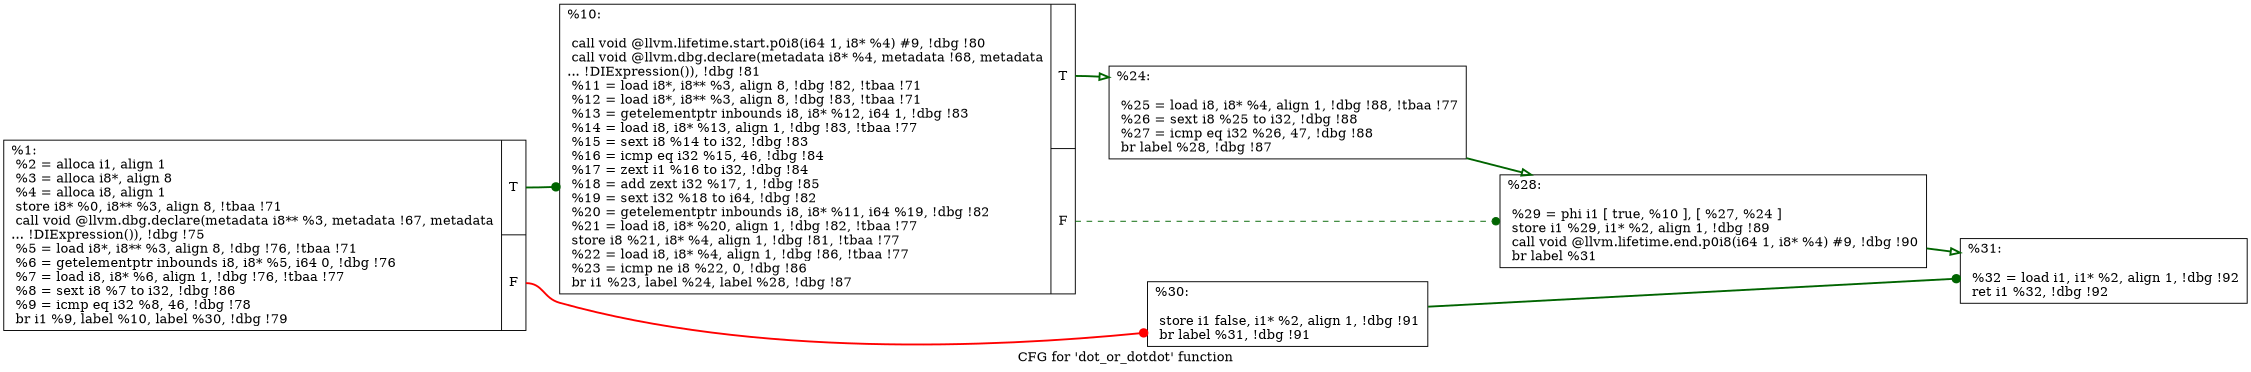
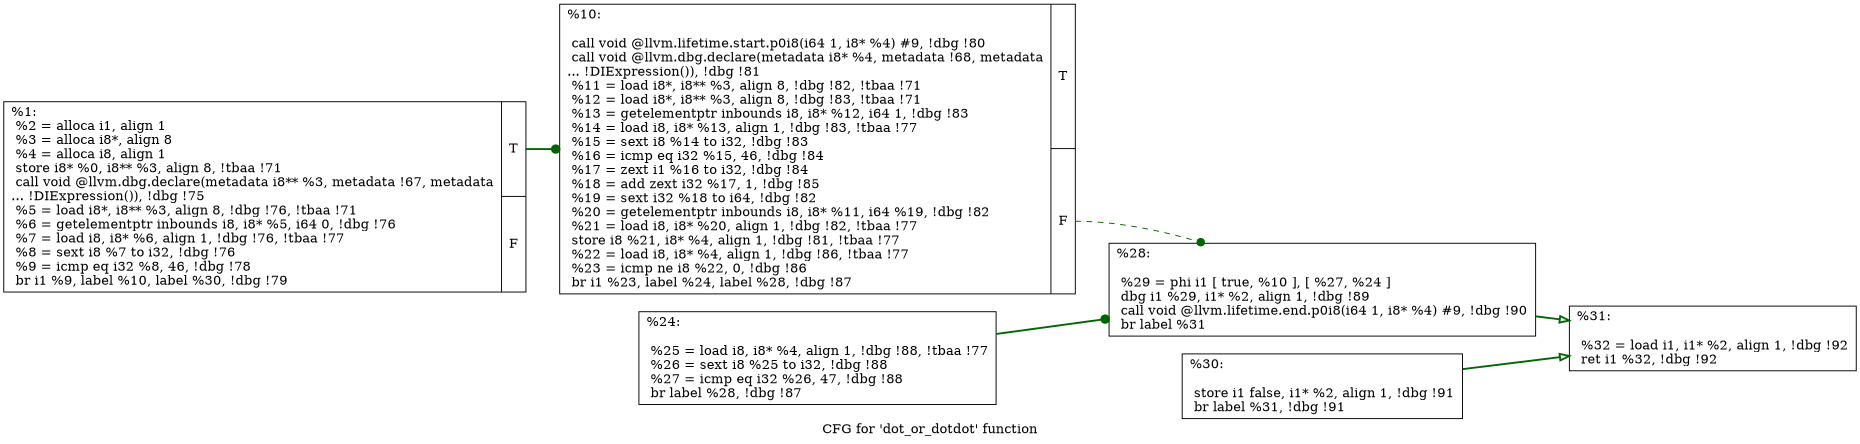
edge "%10:" -> "%24:": removed
edge "%24:" -> "%28:": arrowhead onormal -> dot
node "%28:": text "store i1 %29, i1* %2, align 1, !dbg !89" -> "dbg i1 %29, i1* %2, align 1, !dbg !89"
node "%1:": text "%8 = sext i8 %7 to i32, !dbg !86" -> "%8 = sext i8 %7 to i32, !dbg !76"
edge "%30:" -> "%31:": arrowhead dot -> onormal
edge "%1:" -> "%30:": removed
